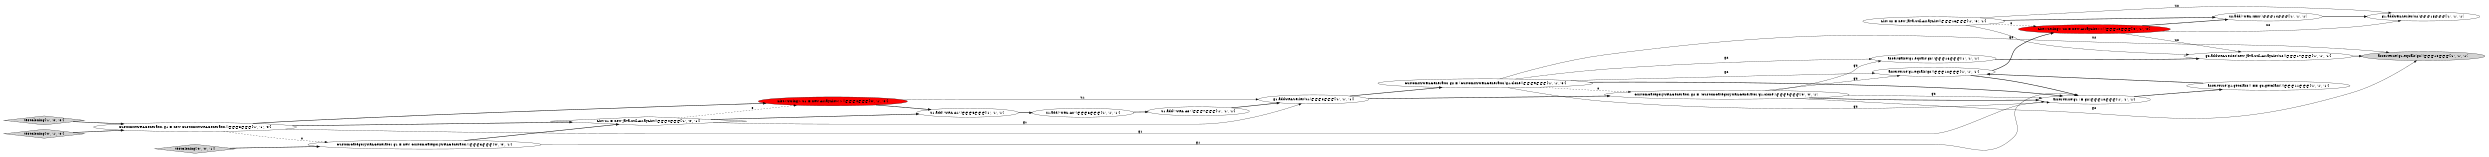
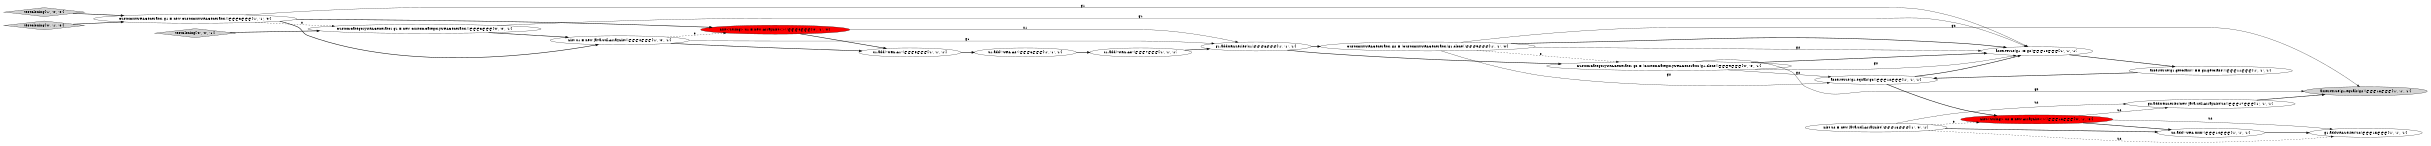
edge "List u2 = new java.util.ArrayList()@@@13@@@['1', '0', '1']" -> "g1.addURLSeries(u2)@@@15@@@['1', '1', '1']": style solid -> dashed
node "assertFalse(g1.equals(g2))@@@16@@@['1', '1', '1']": removed
node "List u1 = new java.util.ArrayList()@@@4@@@['1', '0', '1']": shape diamond -> ellipse
